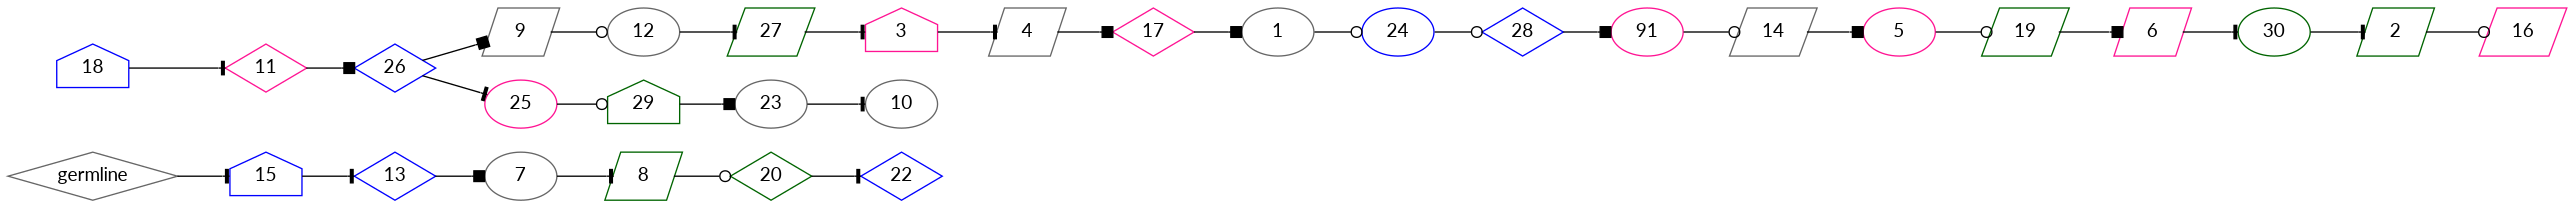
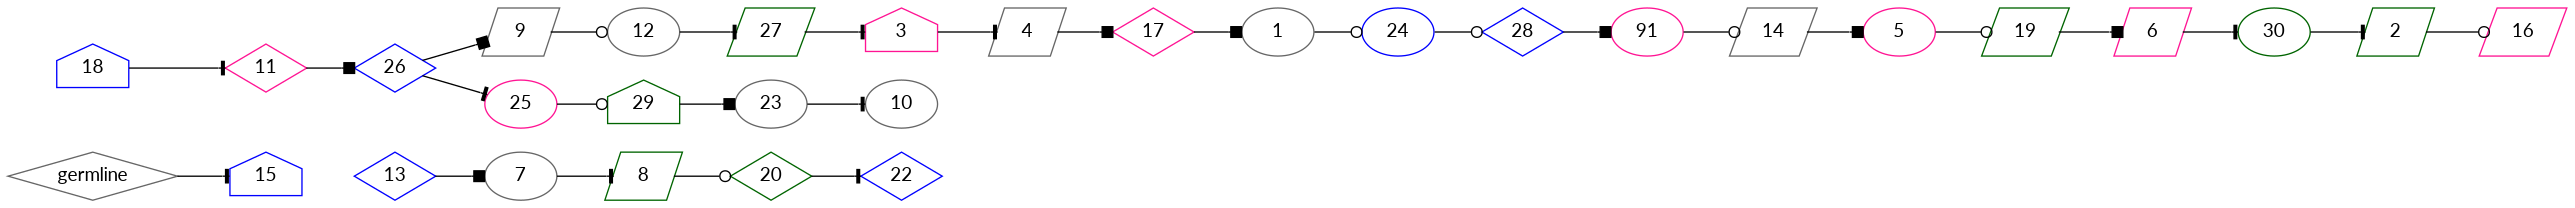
edge "15" -> "13": removed
